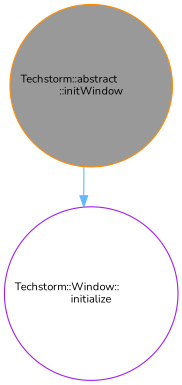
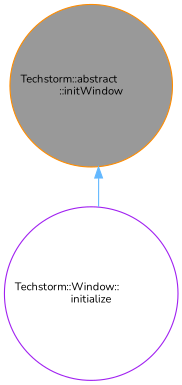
edge "Techstorm::abstract ::initWindow" -> "Techstorm::Window:: initialize": reversed
